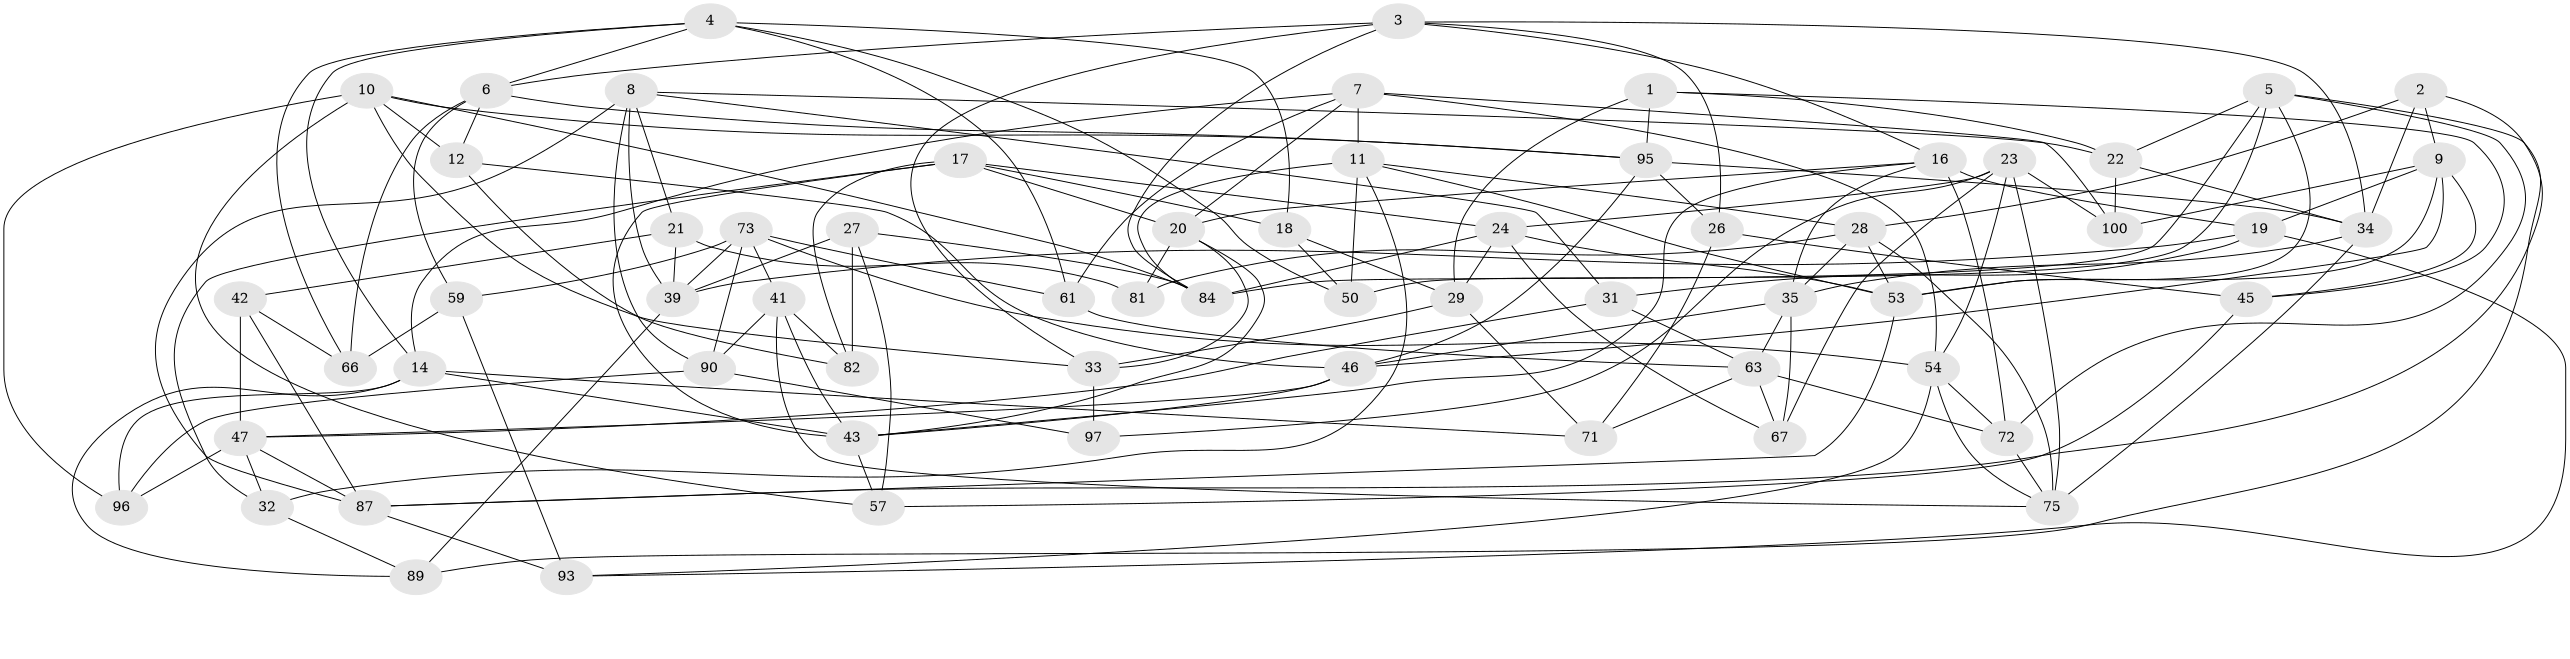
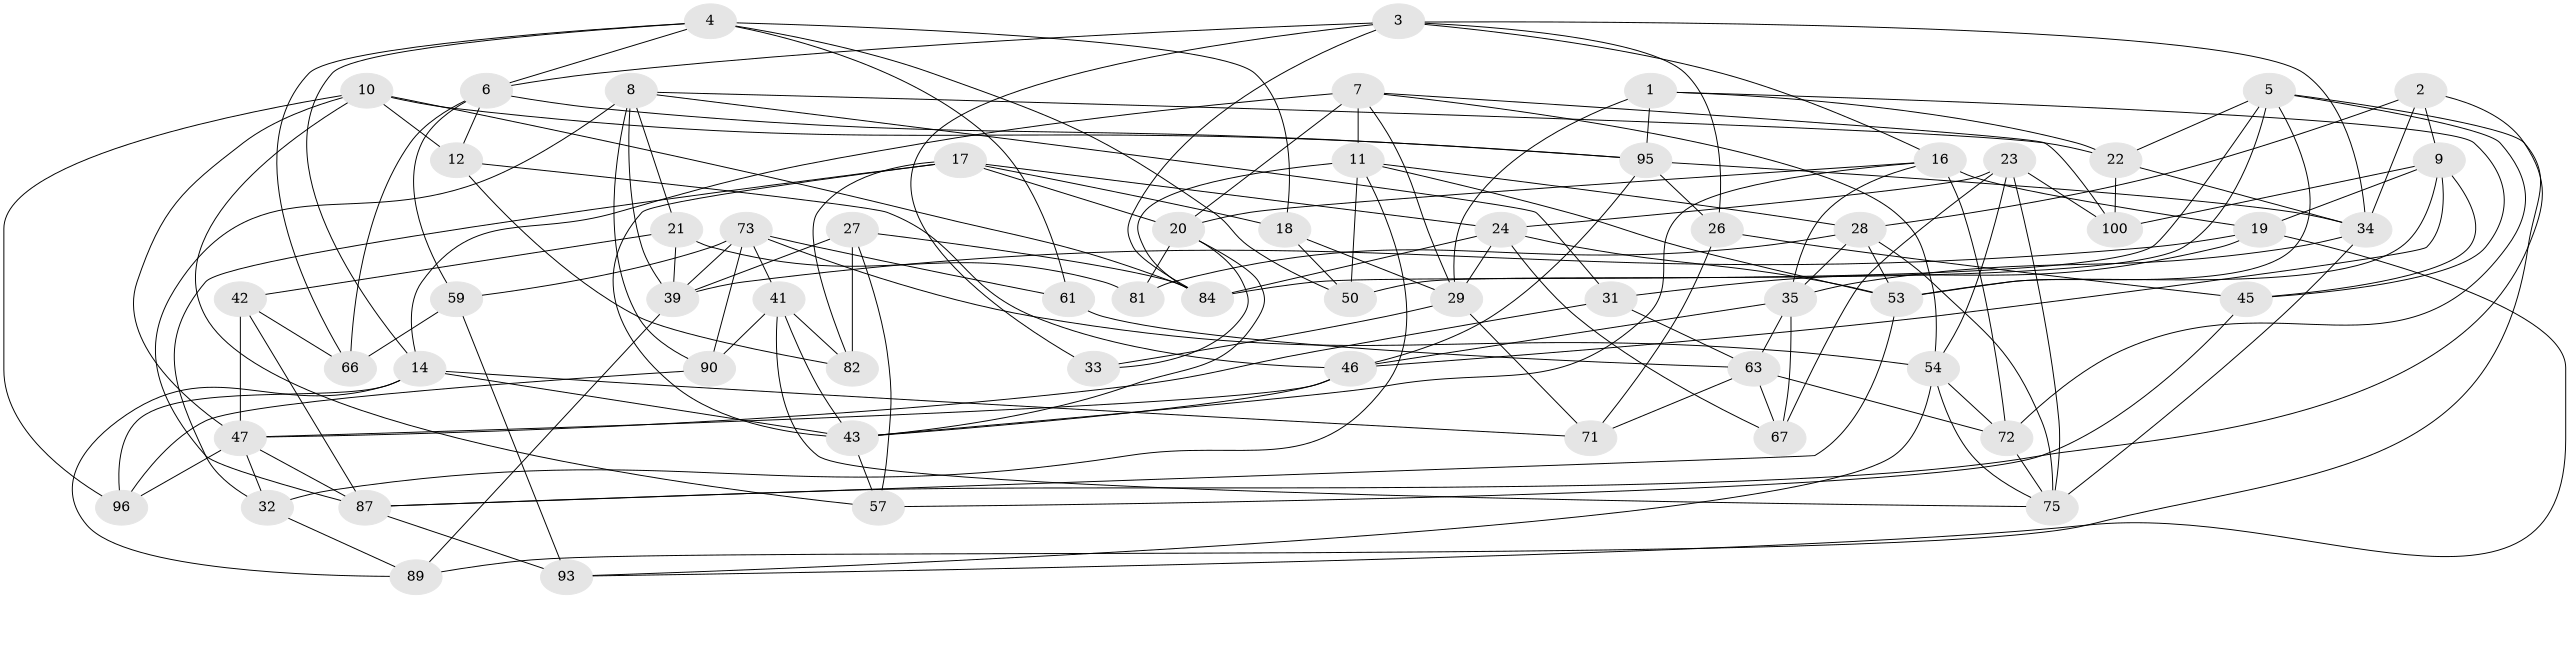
edge "7" -- "61": now "7" -- "29"
edge "10" -- "33": now "10" -- "47"
node "97": removed
